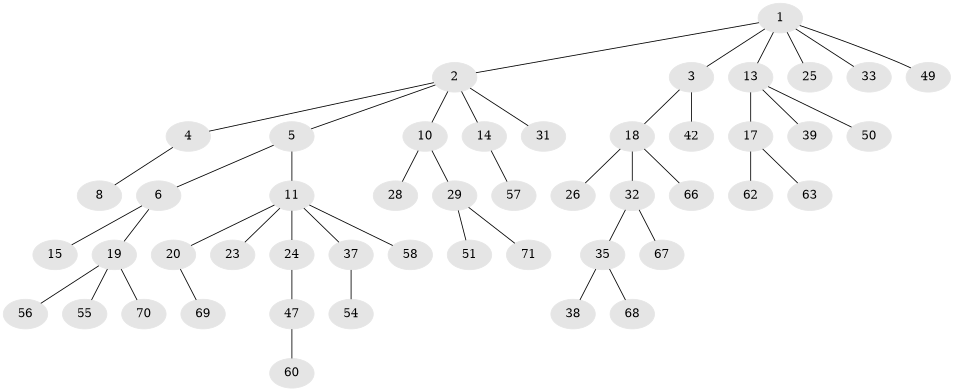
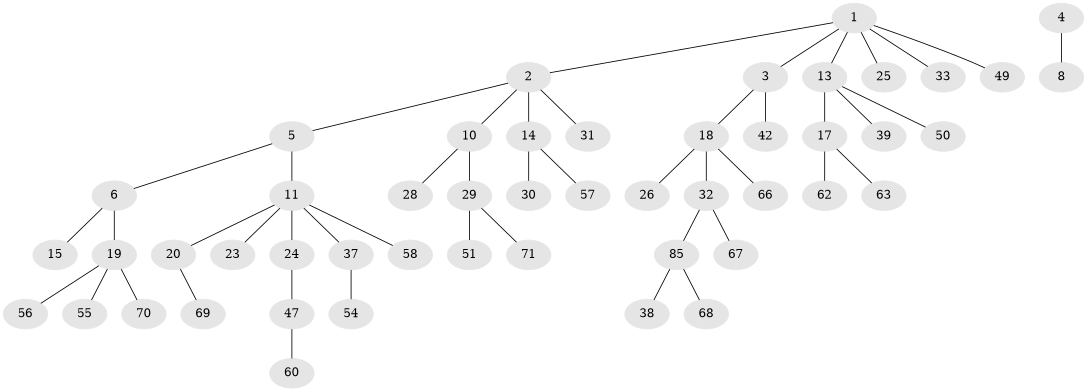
edge "2" -- "4": removed
node "30": added
node "35": label "35" -> "85"
